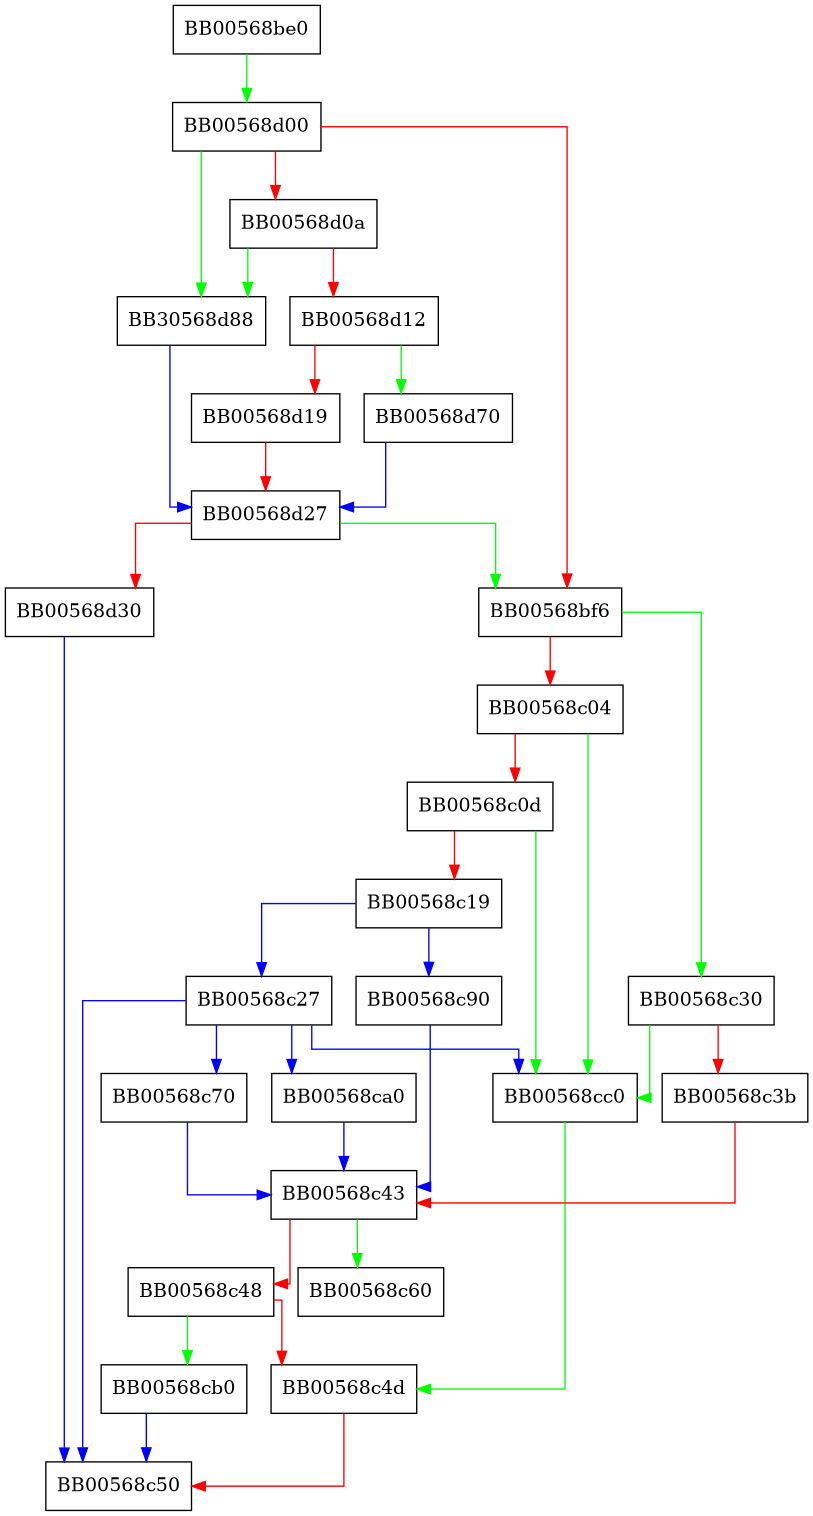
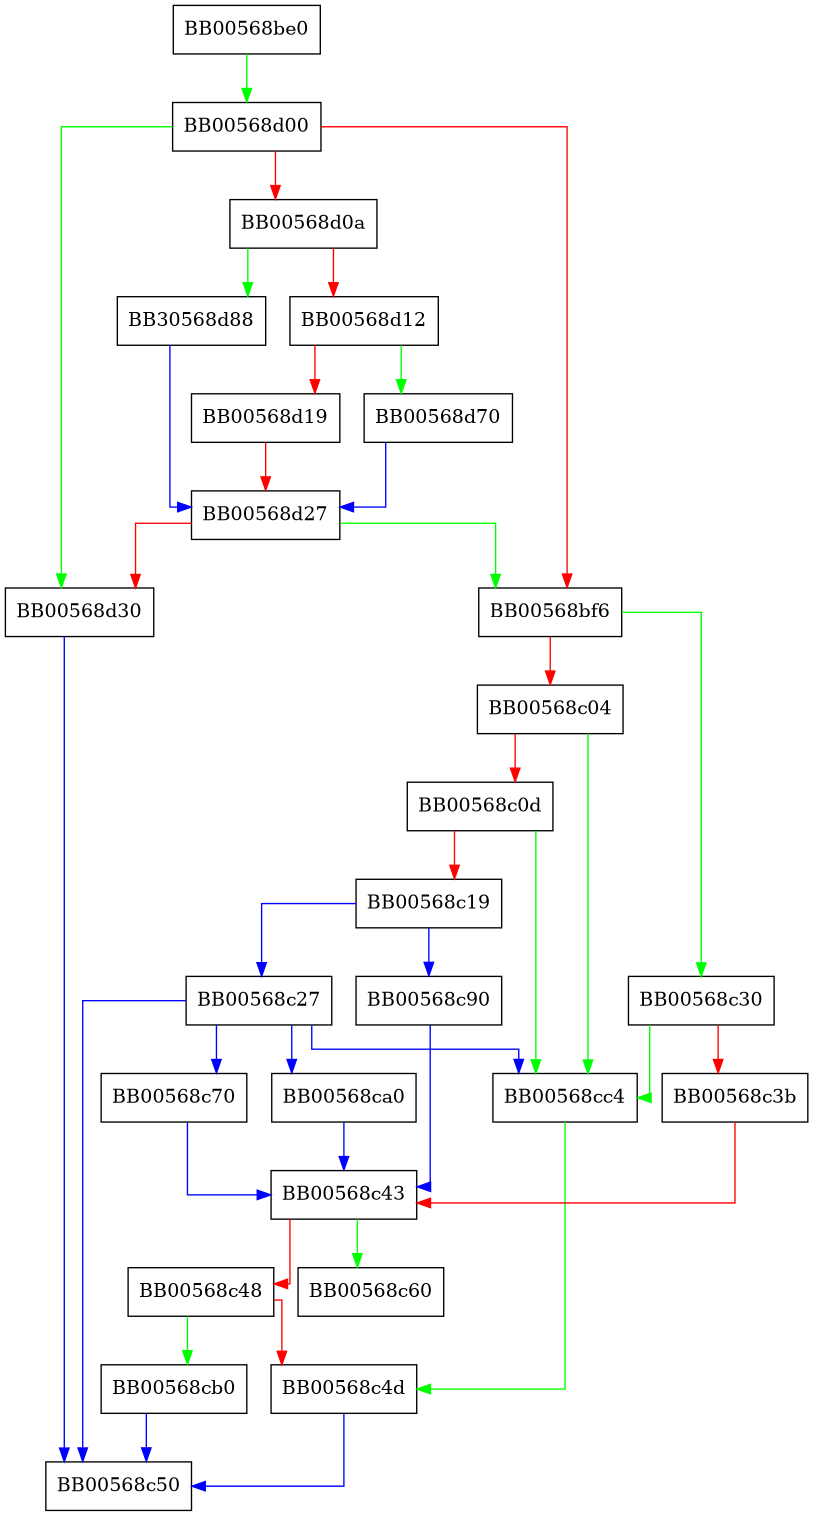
edge "BB00568d00" -> "BB30568d88": now "BB00568d00" -> "BB00568d30"
node "BB00568cc0": label "BB00568cc0" -> "BB00568cc4"
edge "BB00568c4d" -> "BB00568c50": color red -> blue
